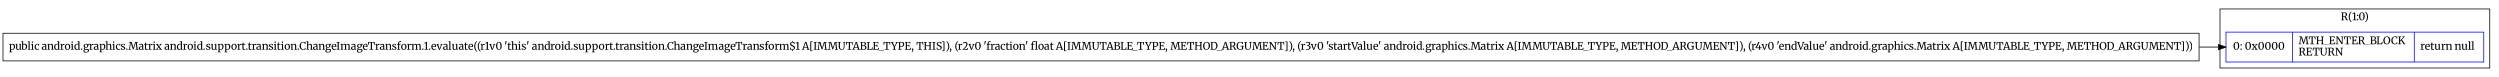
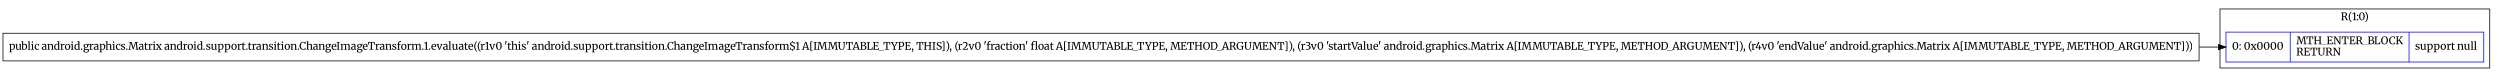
node "0: 0x0000": text "return null" -> "support null"
